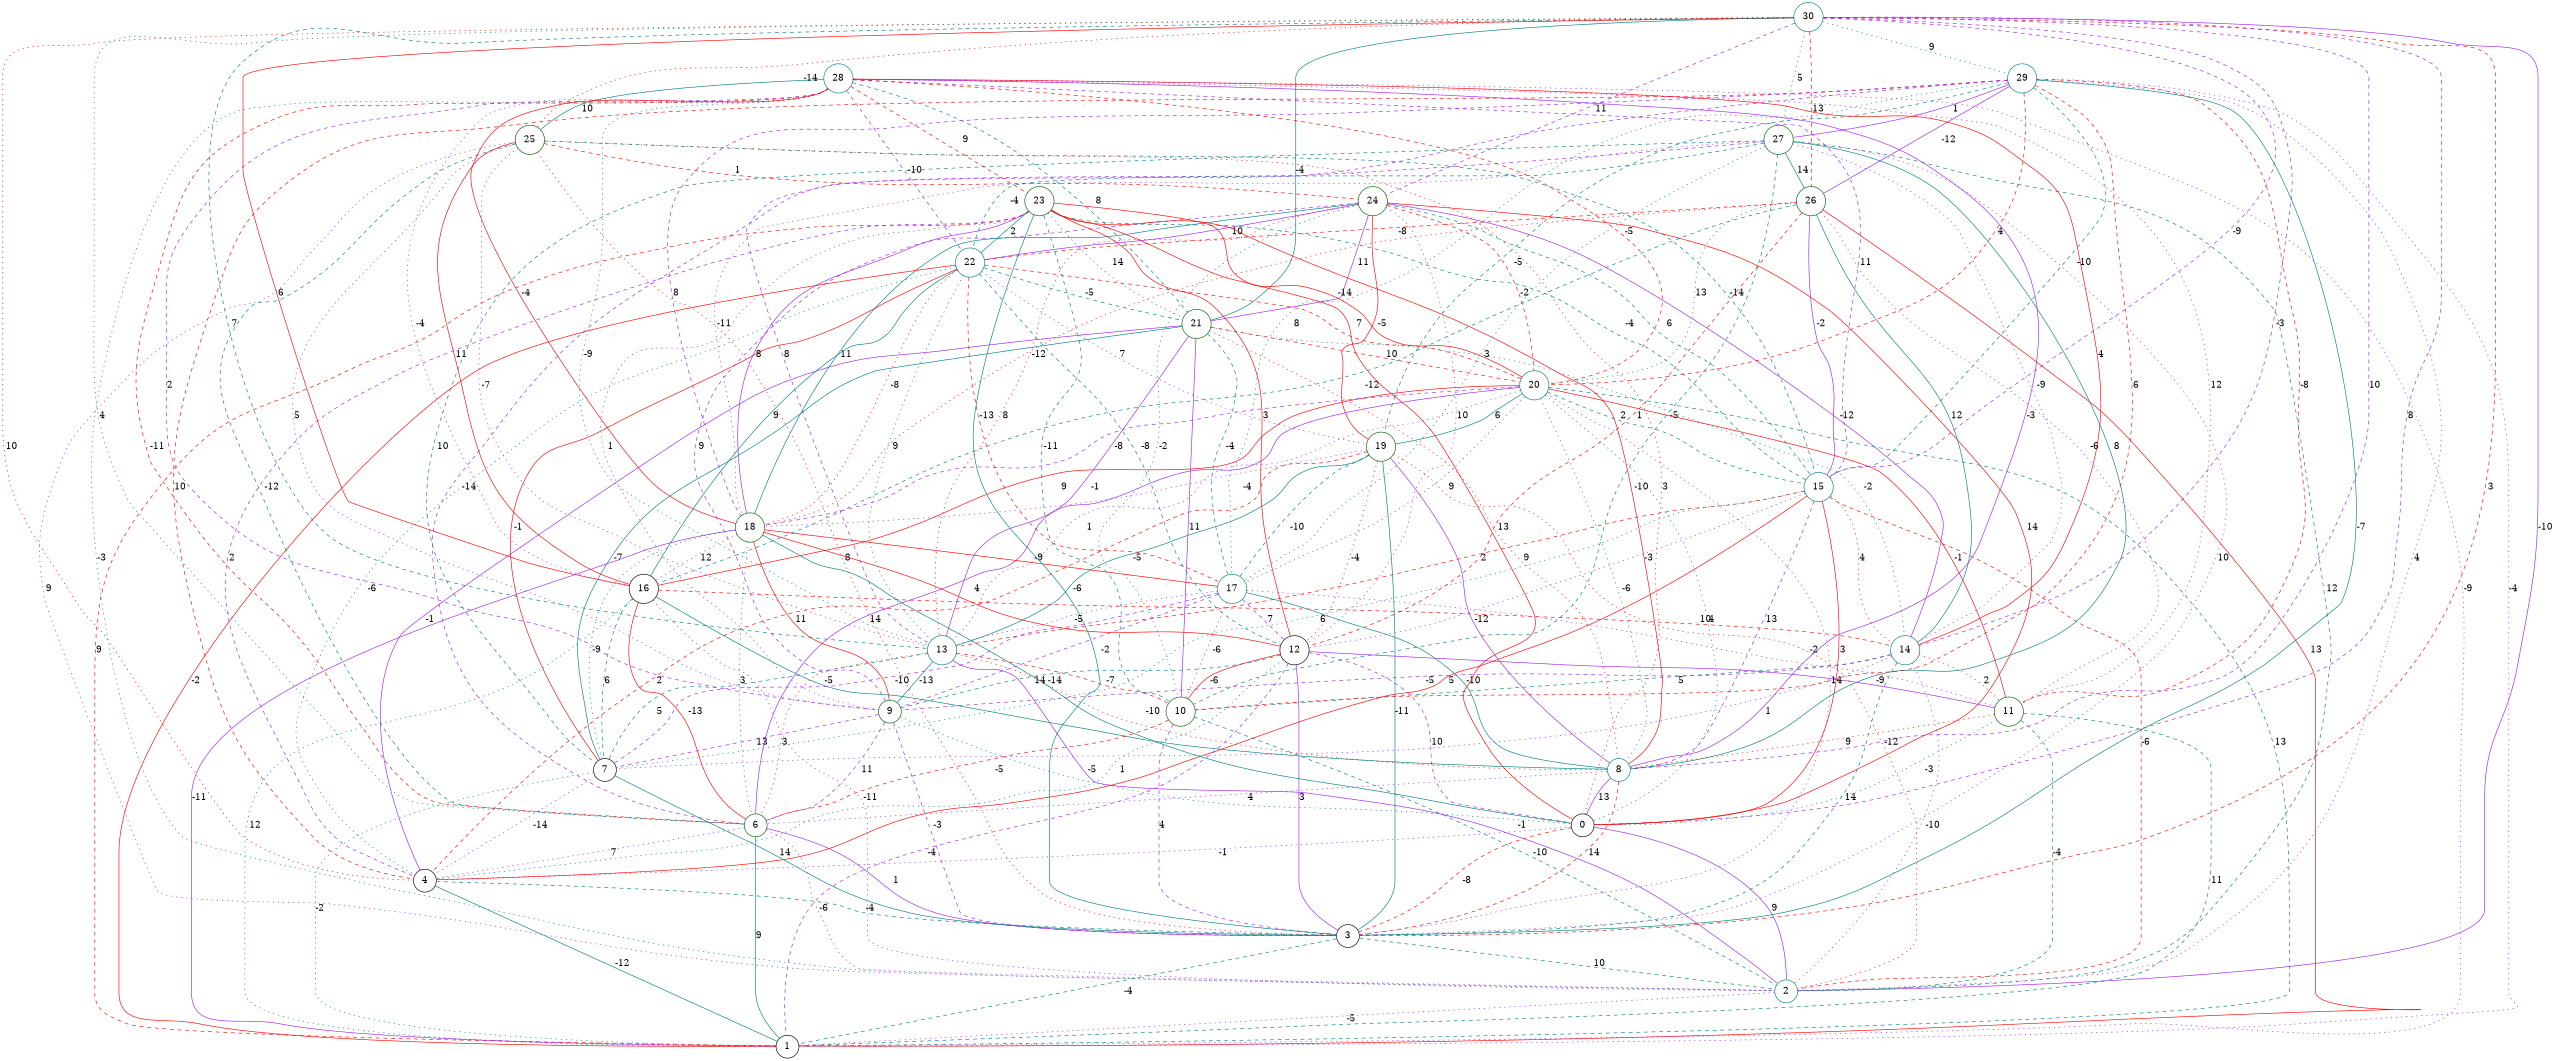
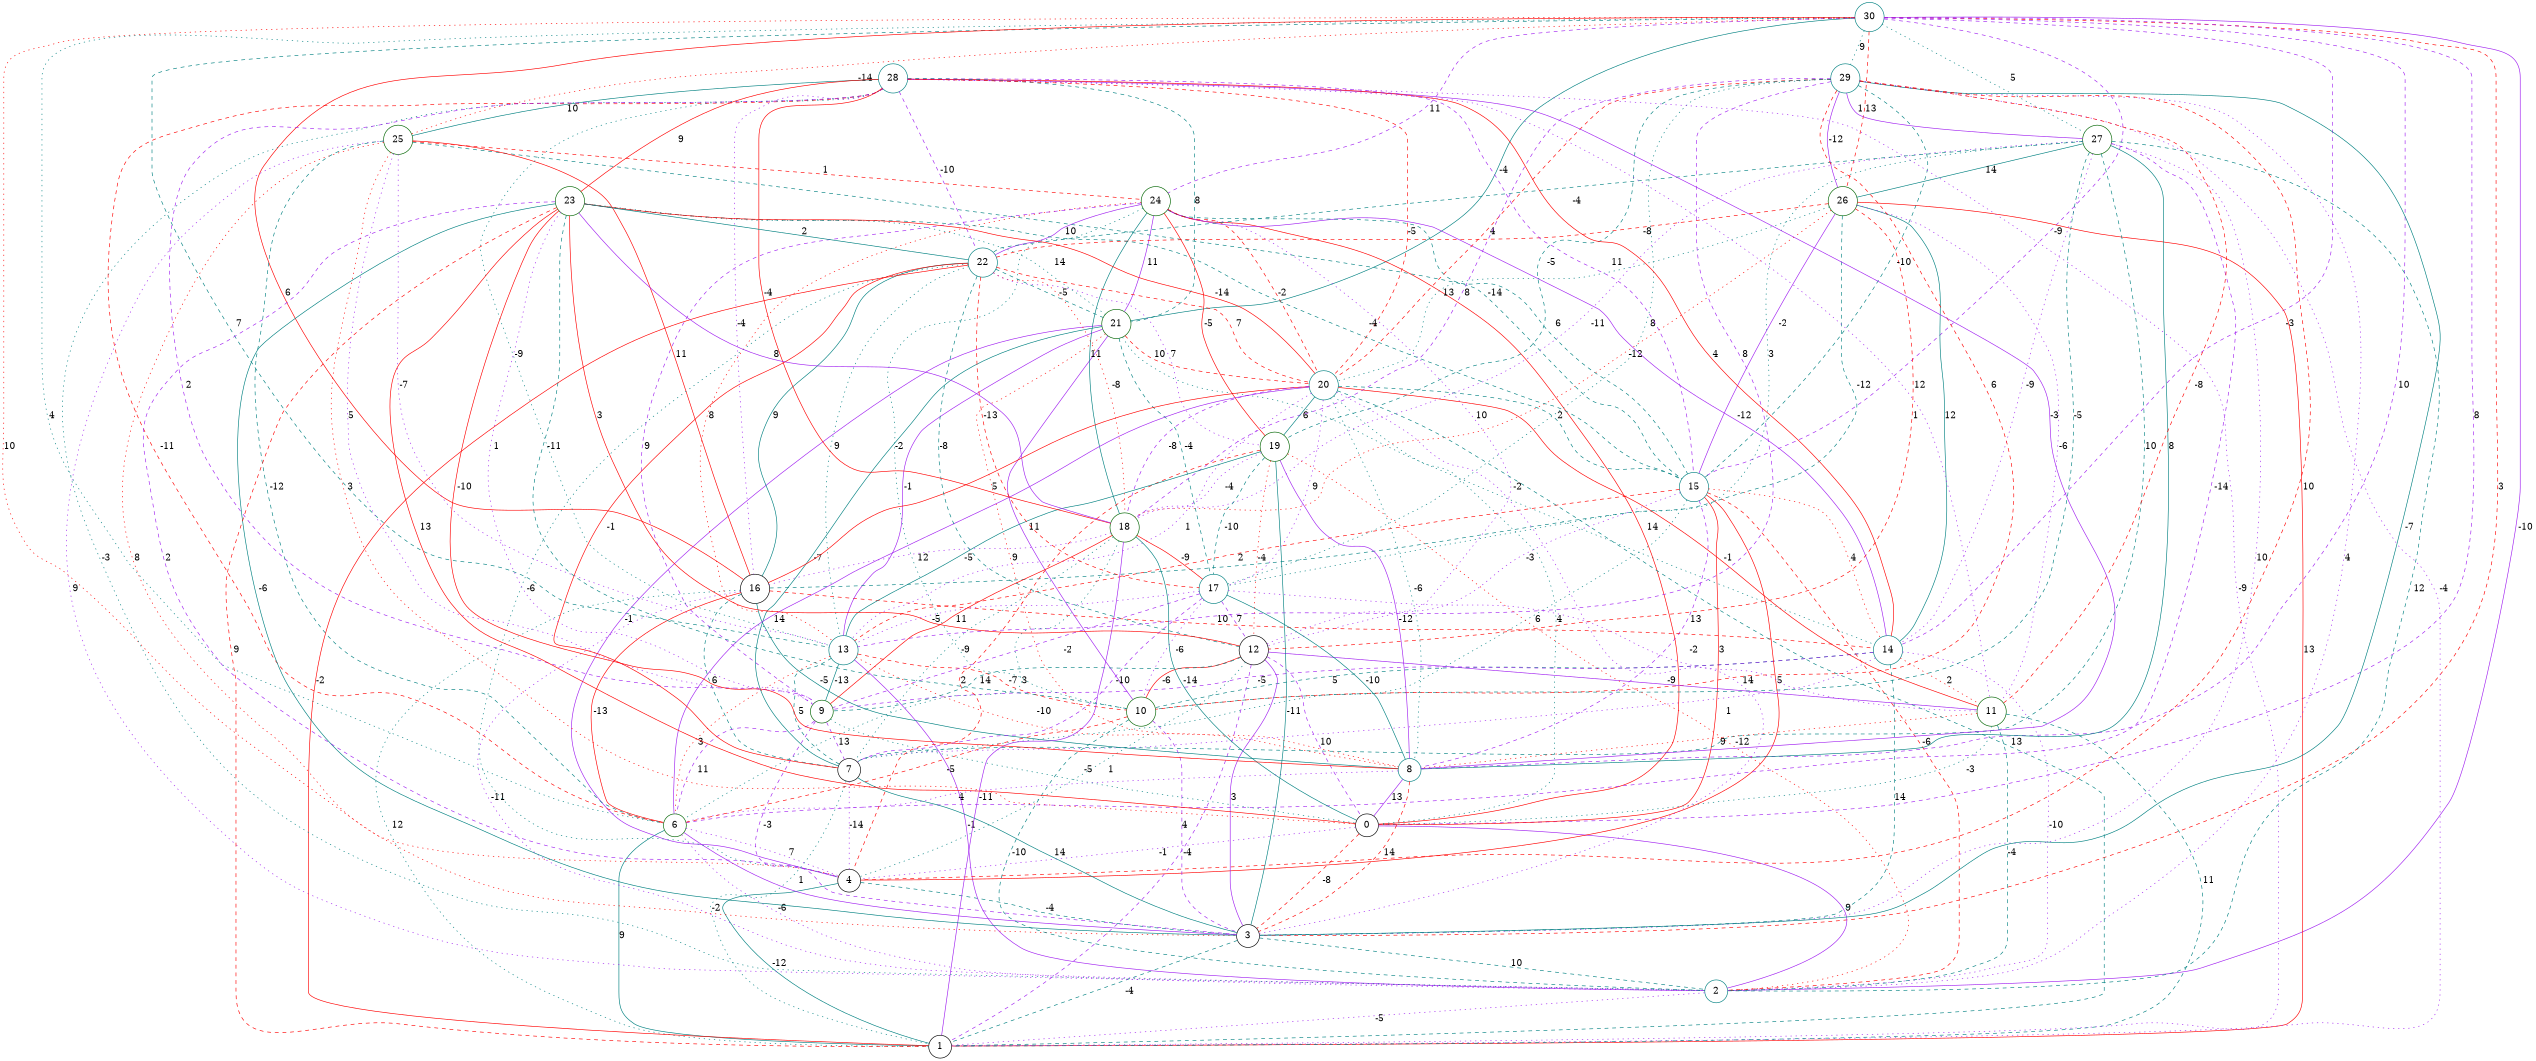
edge "28" -- "23": style dashed -> solid
edge "20" -- "16": label "9" -> "5"
edge "18" -- "12": removed, label "4"
